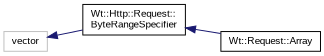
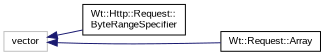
edge "Wt::Request::Array" -> "Wt::Http::Request:: ByteRangeSpecifier": now "Wt::Request::Array" -> "vector"
